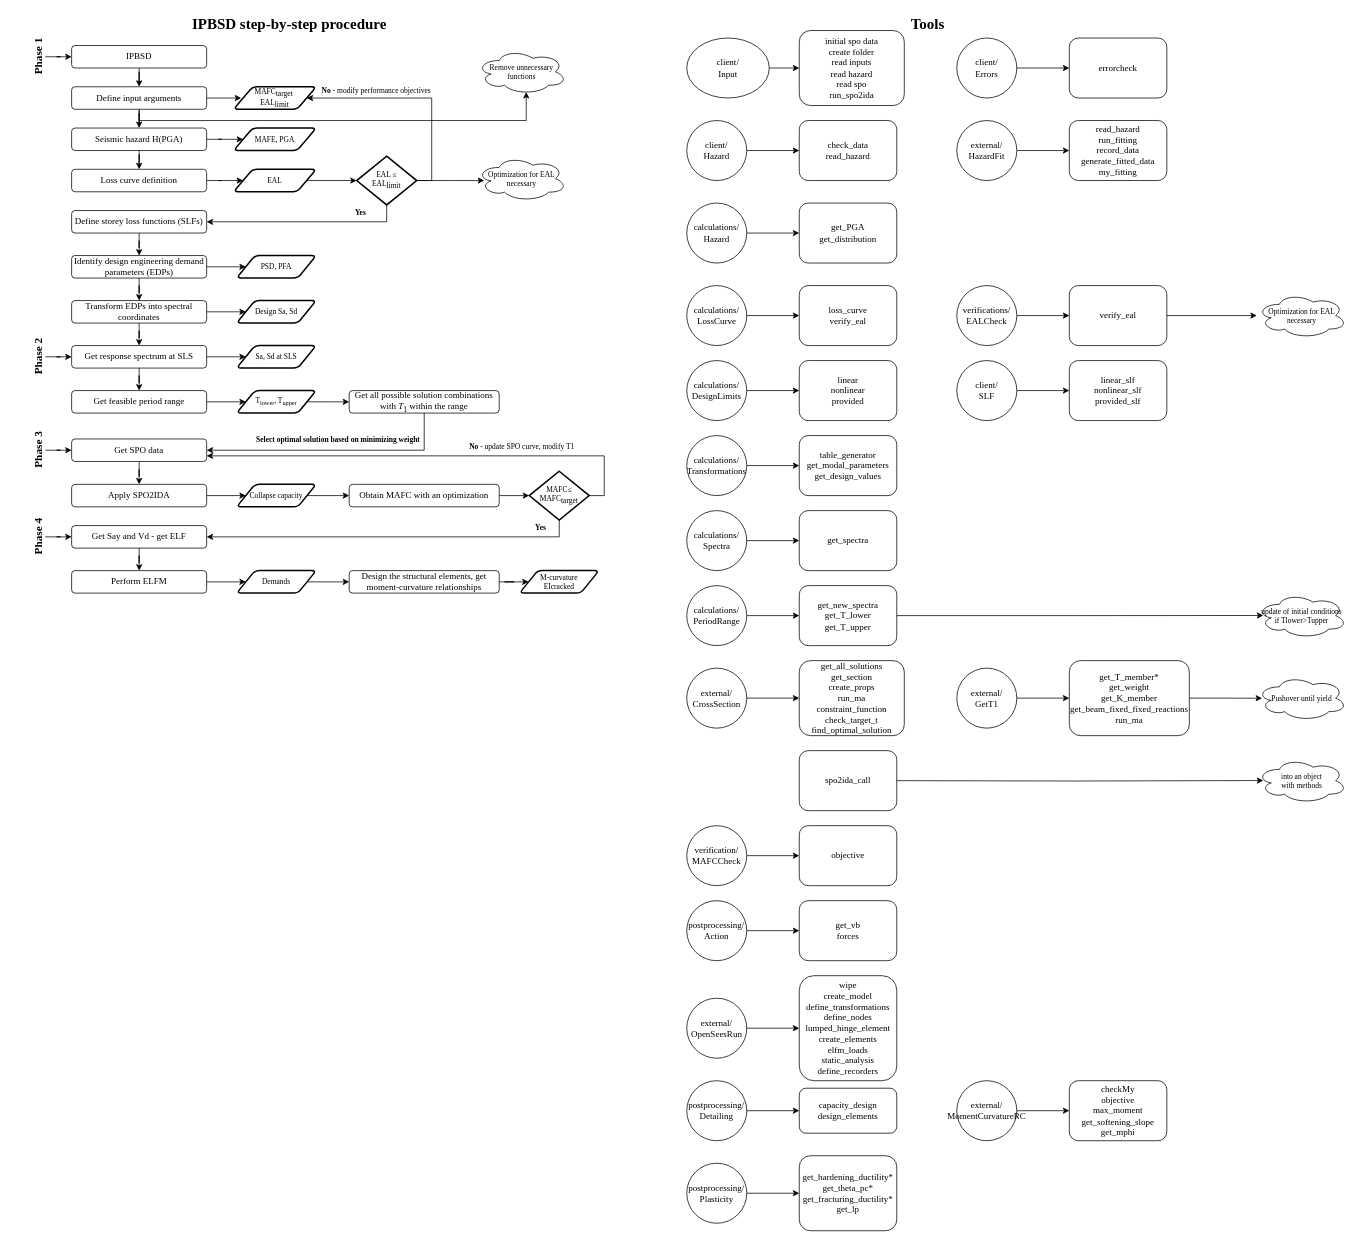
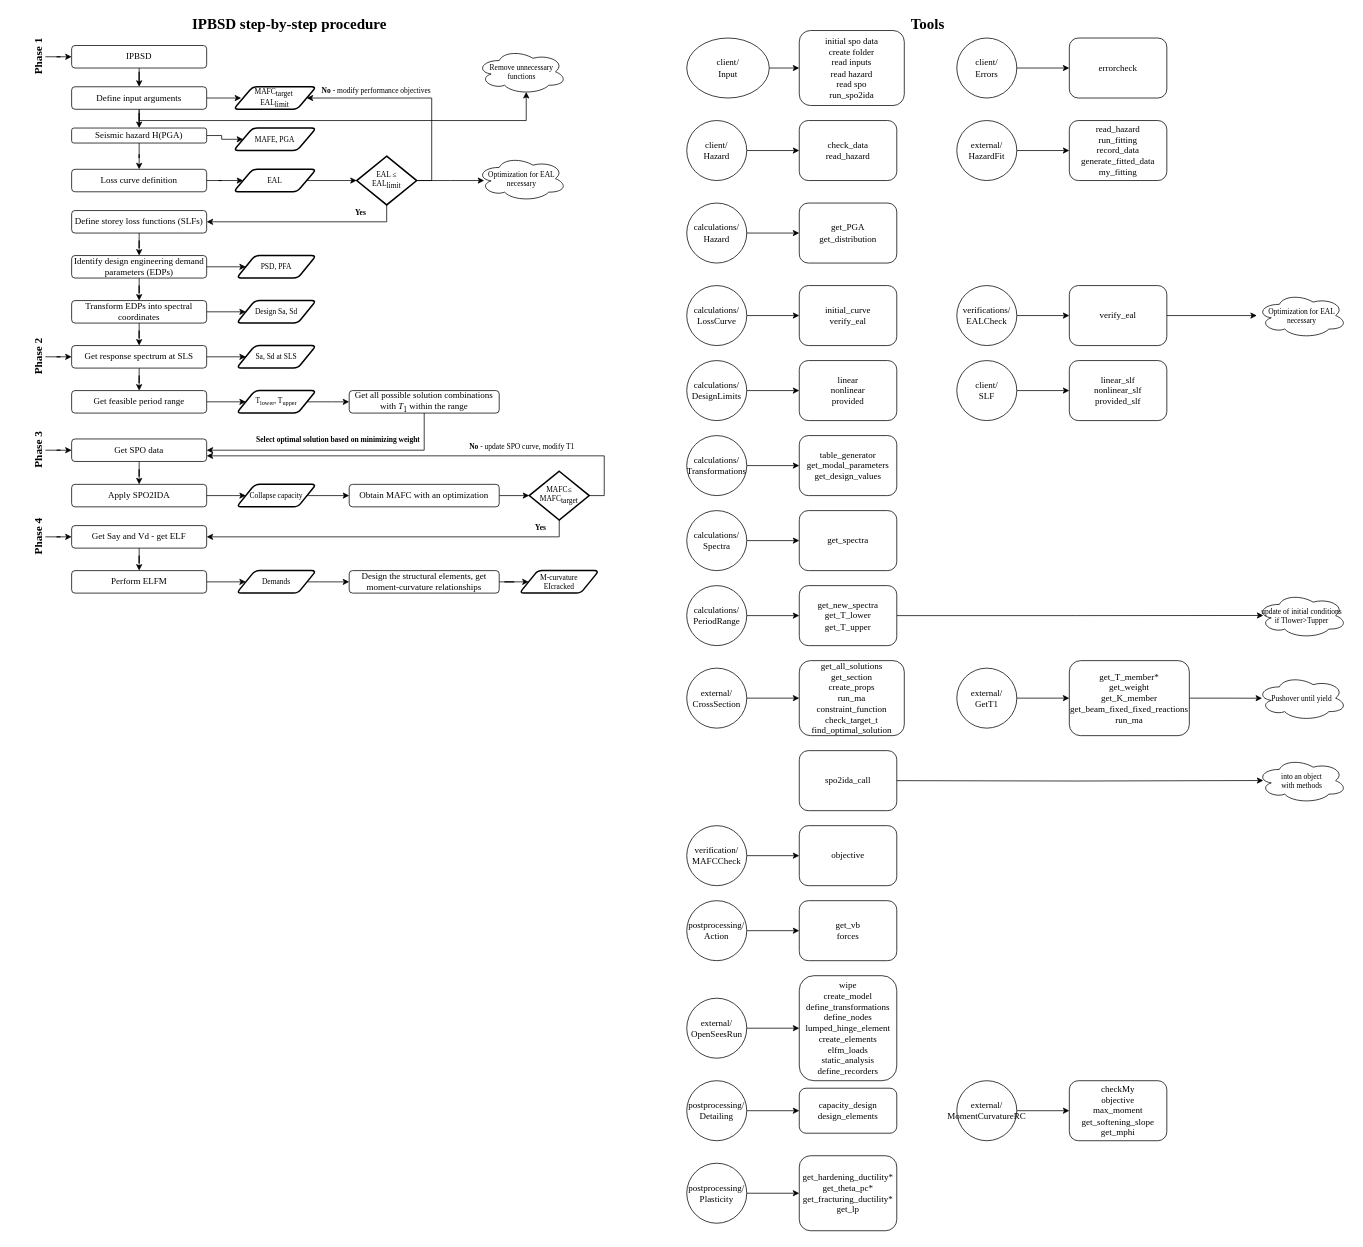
node "Seismic hazard H(PGA)": size 135x23 -> 135x15
node "loss_curve verify_eal": label "loss_curve verify_eal" -> "initial_curve verify_eal"
